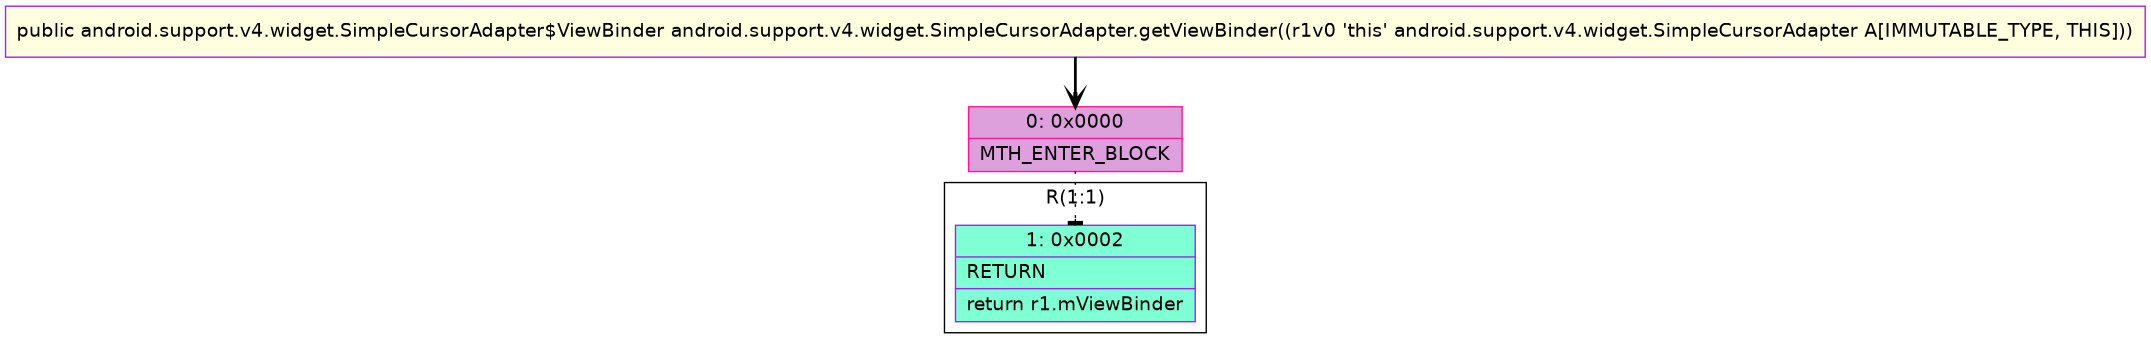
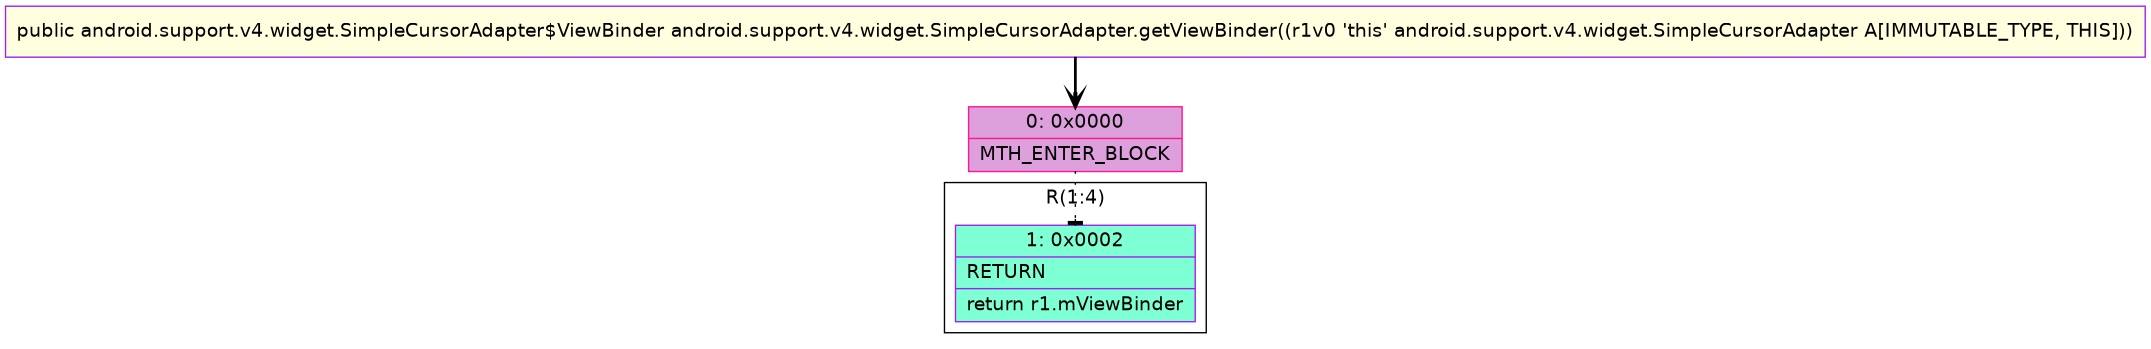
cluster "R(1:1)": label "R(1:1)" -> "R(1:4)"
